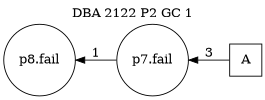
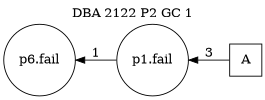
node "p8.fail": label "p8.fail" -> "p6.fail"
node "p7.fail": label "p7.fail" -> "p1.fail"
